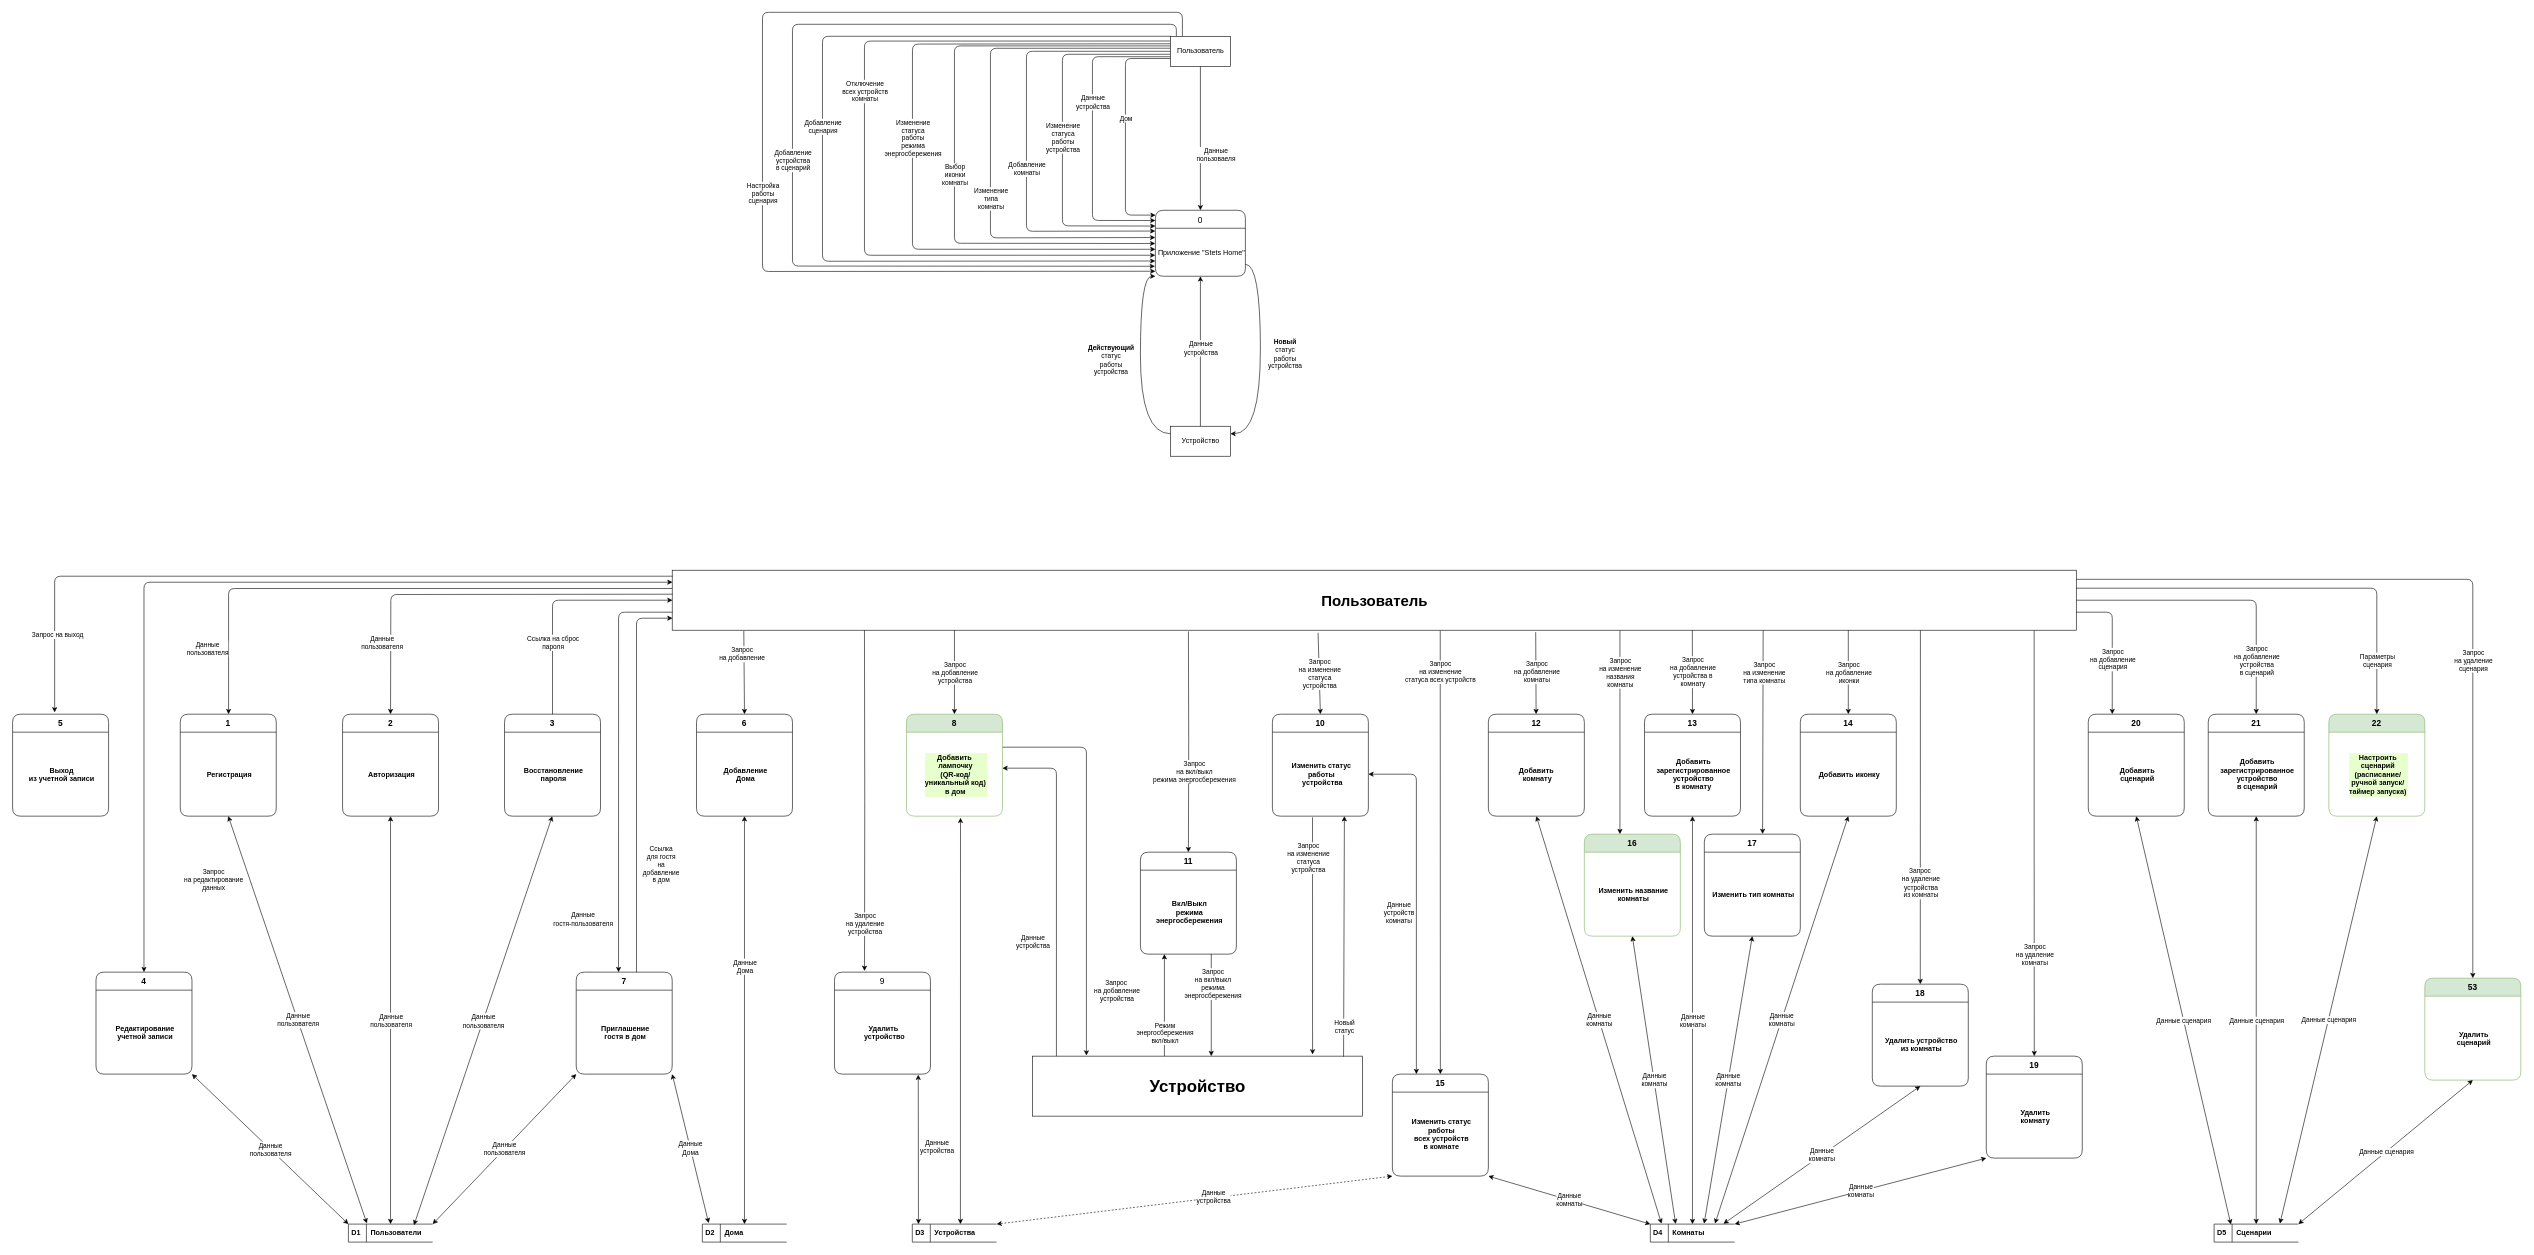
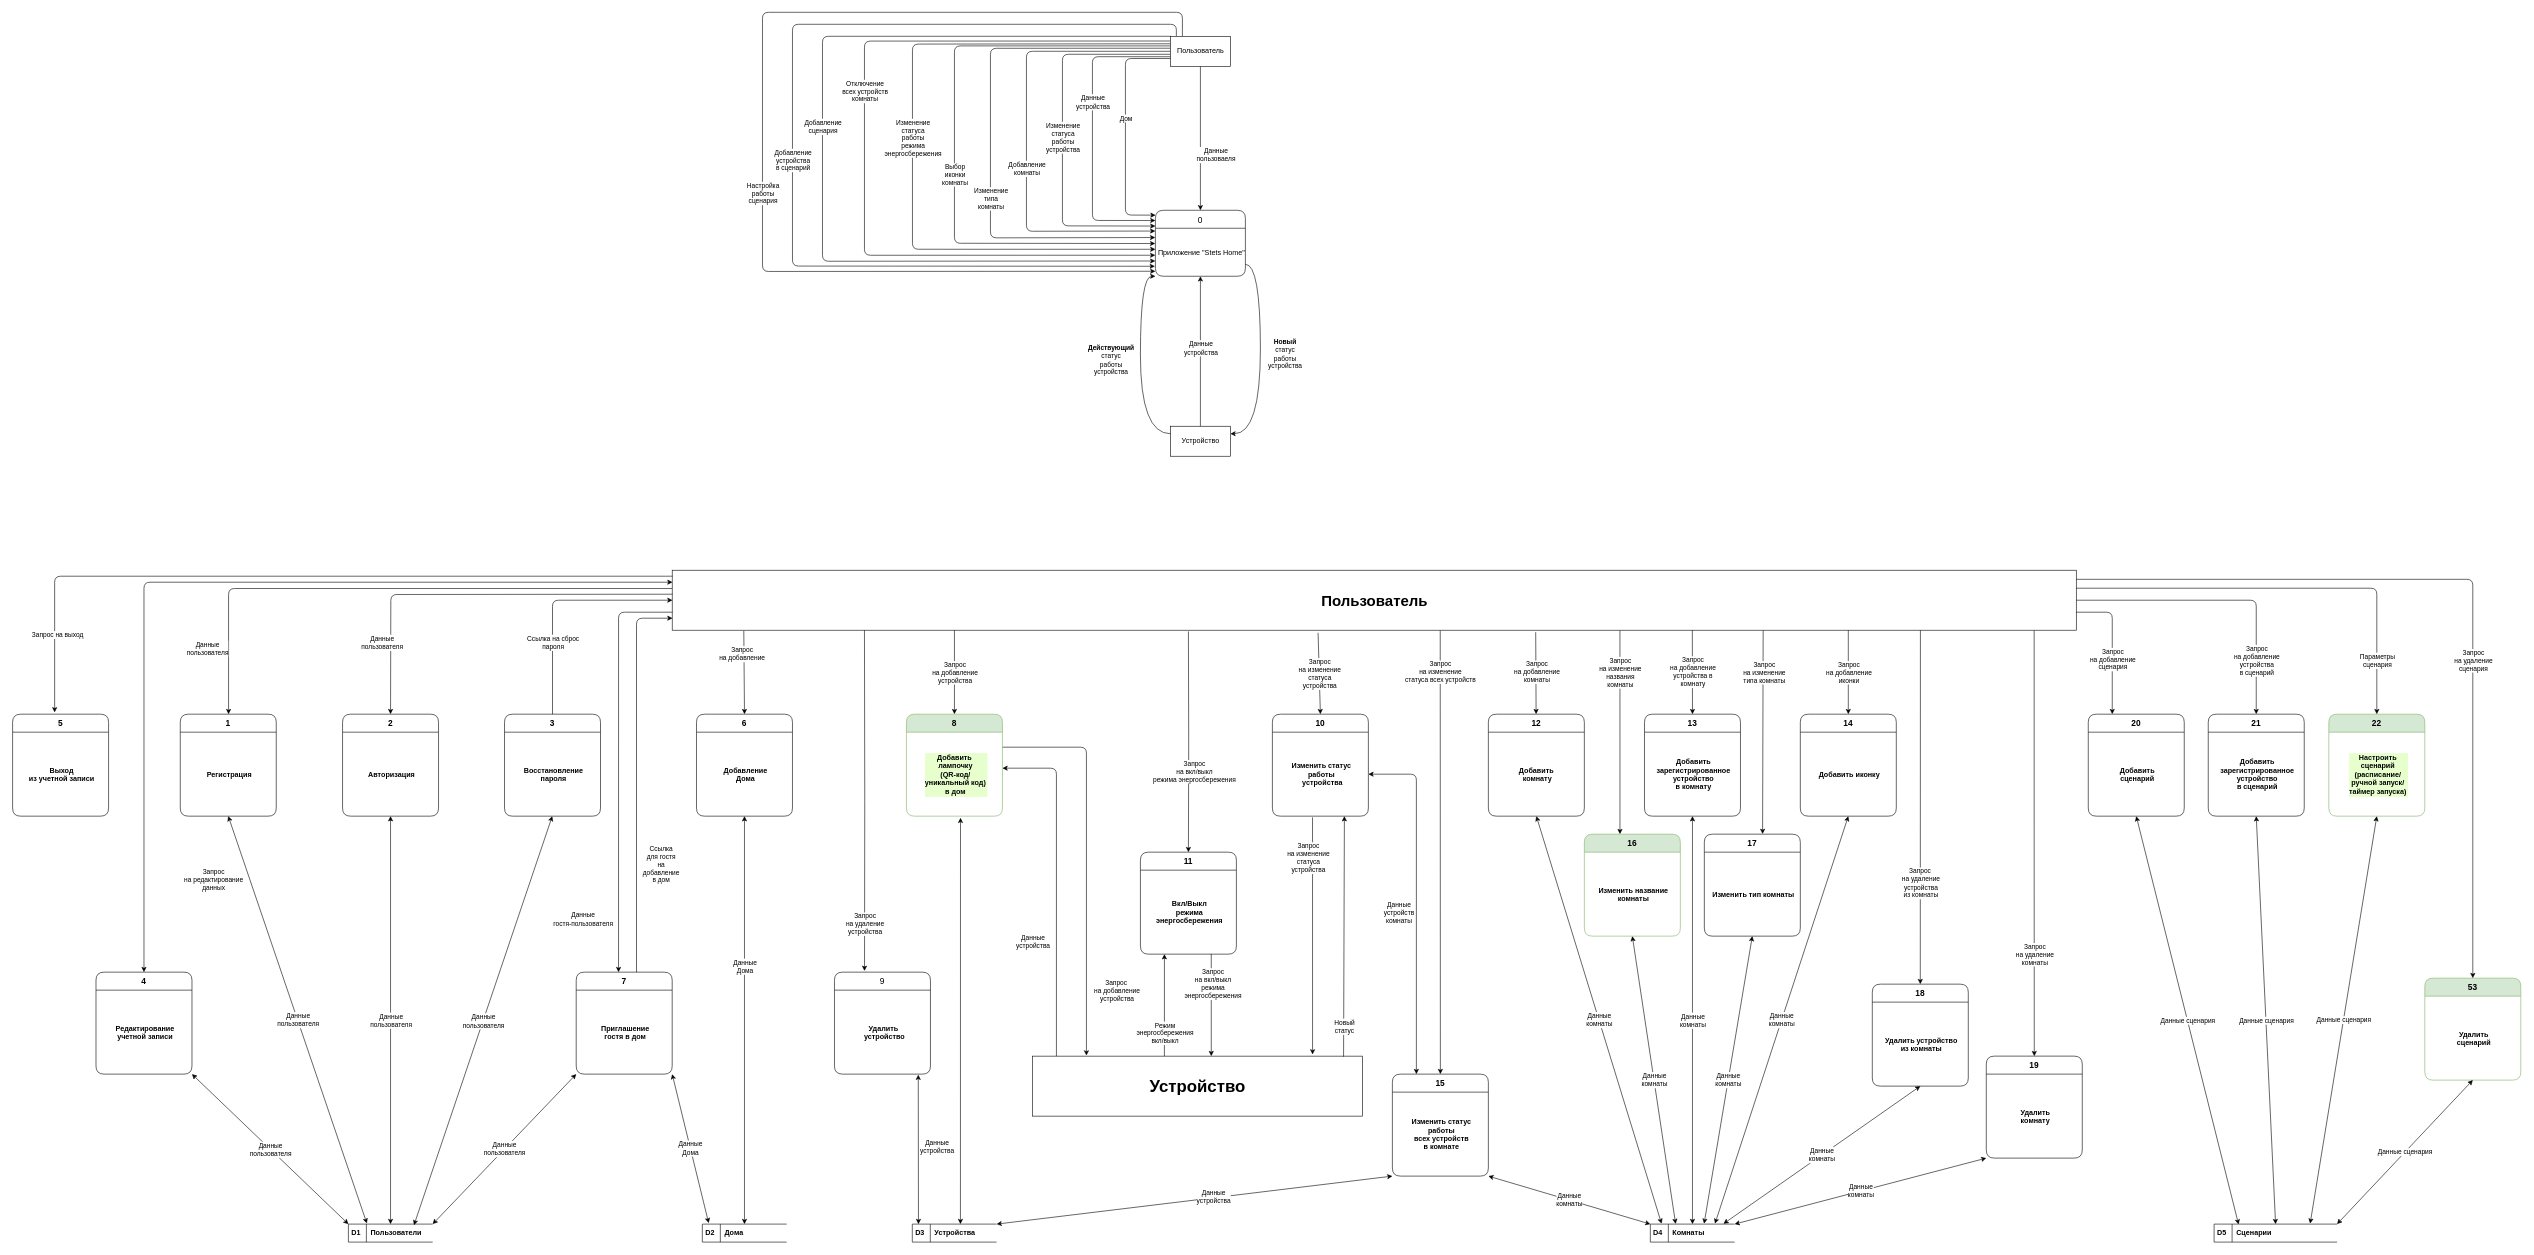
edge "Изменить статус работы всех устройств в комнате" -- "D3 Устройства": style dashed -> solid
node "D5 Сценарии": size 84x18 -> 123x18
